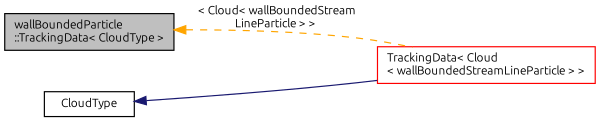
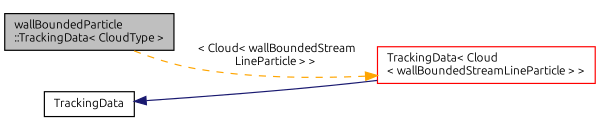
edge "TrackingData< Cloud < wallBoundedStreamLineParticle > >" -> "wallBoundedParticle ::TrackingData< CloudType >": reversed
node "CloudType": label "CloudType" -> "TrackingData"
